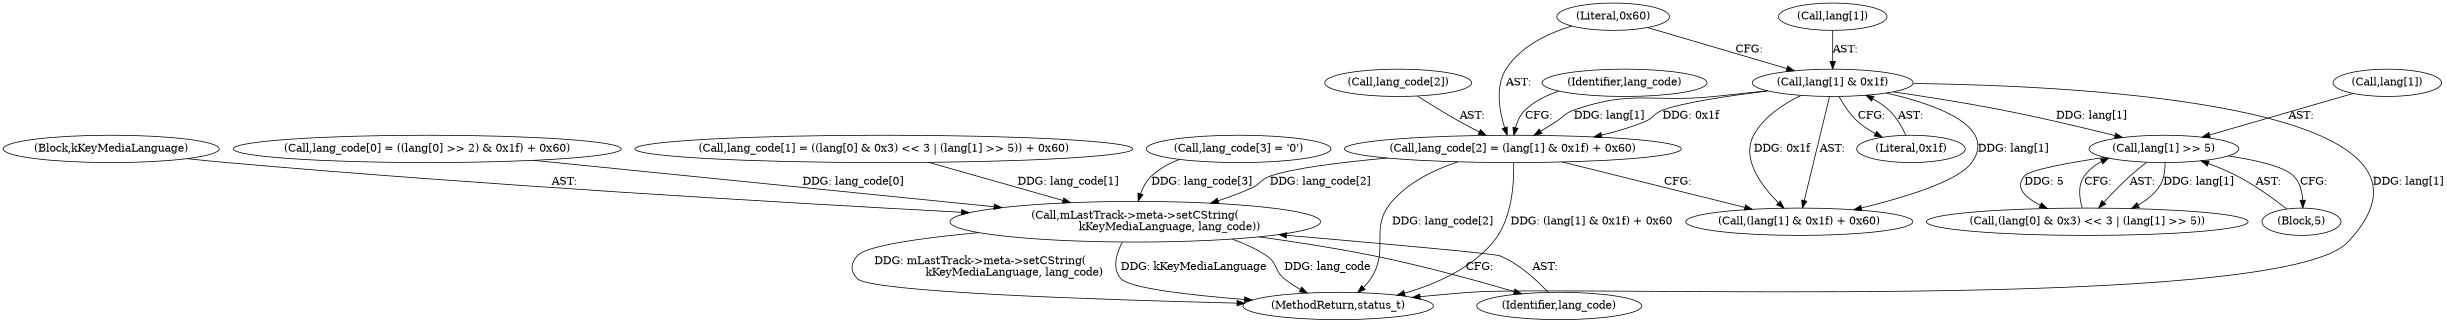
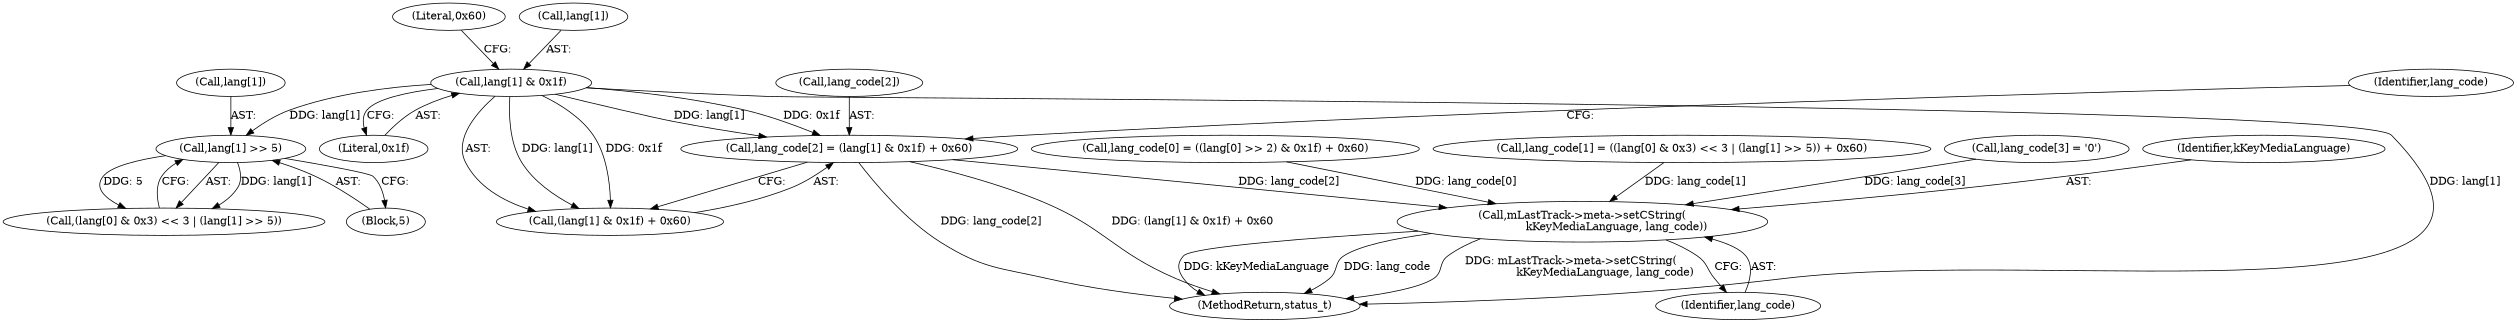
edge "(Literal,0x60)" -> "(Call,lang_code[2] = (lang[1] & 0x1f) + 0x60)": now "(Call,(lang[1] & 0x1f) + 0x60)" -> "(Call,lang_code[2] = (lang[1] & 0x1f) + 0x60)"
node "(Block,kKeyMediaLanguage)": label "(Block,kKeyMediaLanguage)" -> "(Identifier,kKeyMediaLanguage)"
